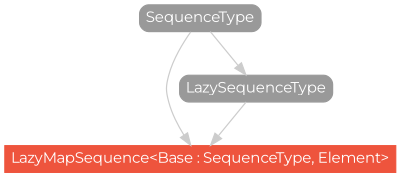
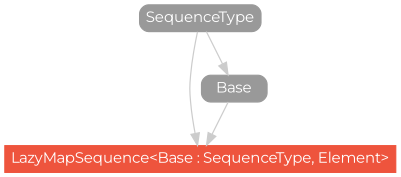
node "LazySequenceType": label "LazySequenceType" -> "Base"
